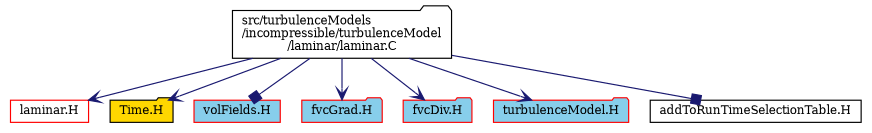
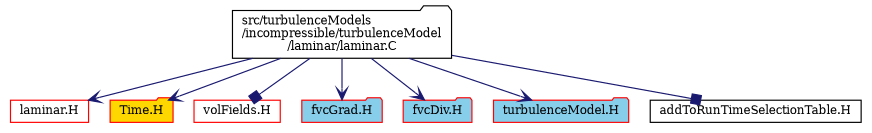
node "Time.H": color black -> red
node "volFields.H": fillcolor skyblue -> white
